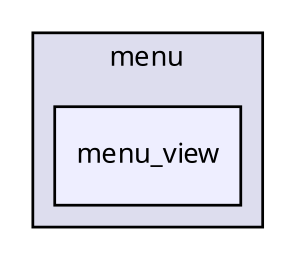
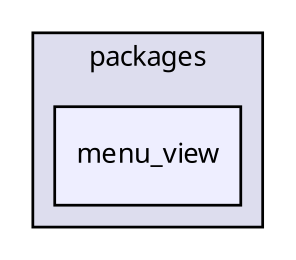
cluster "menu": label "menu" -> "packages"
